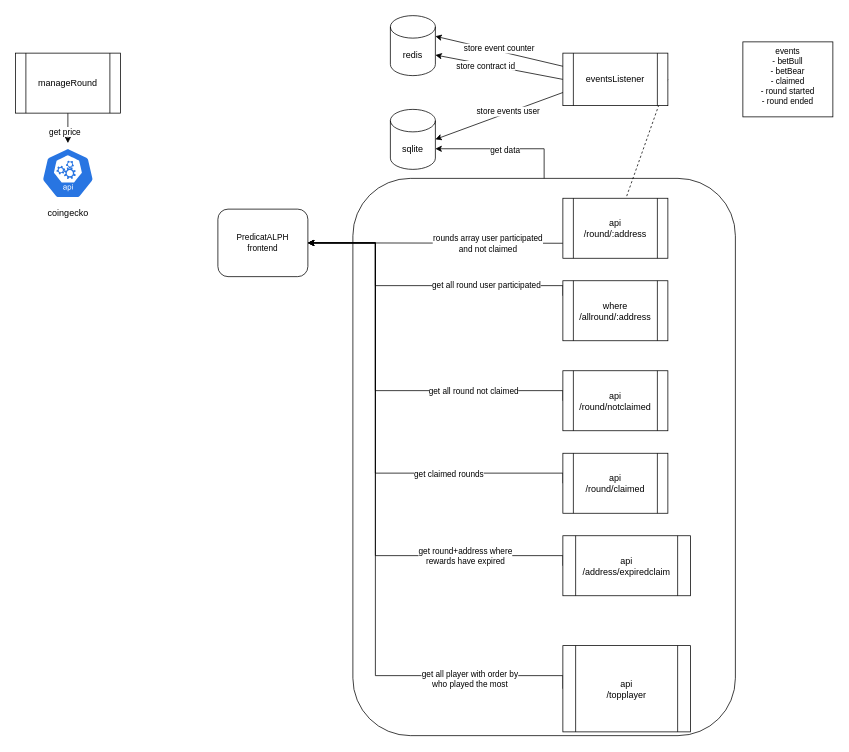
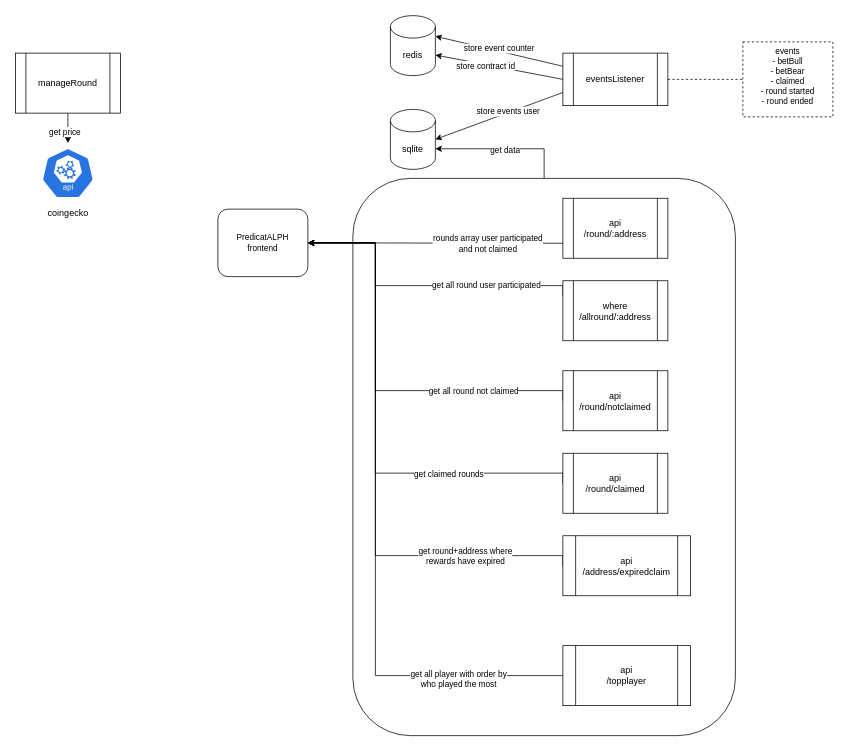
node "events - betBull - betBear - claimed - round started - round ended": style solid -> dashed
edge "eventsListener" -- "api /round/:address": now "eventsListener" -- "events - betBull - betBear - claimed - round started - round ended"
node "api /topplayer": size 128x86 -> 128x60
